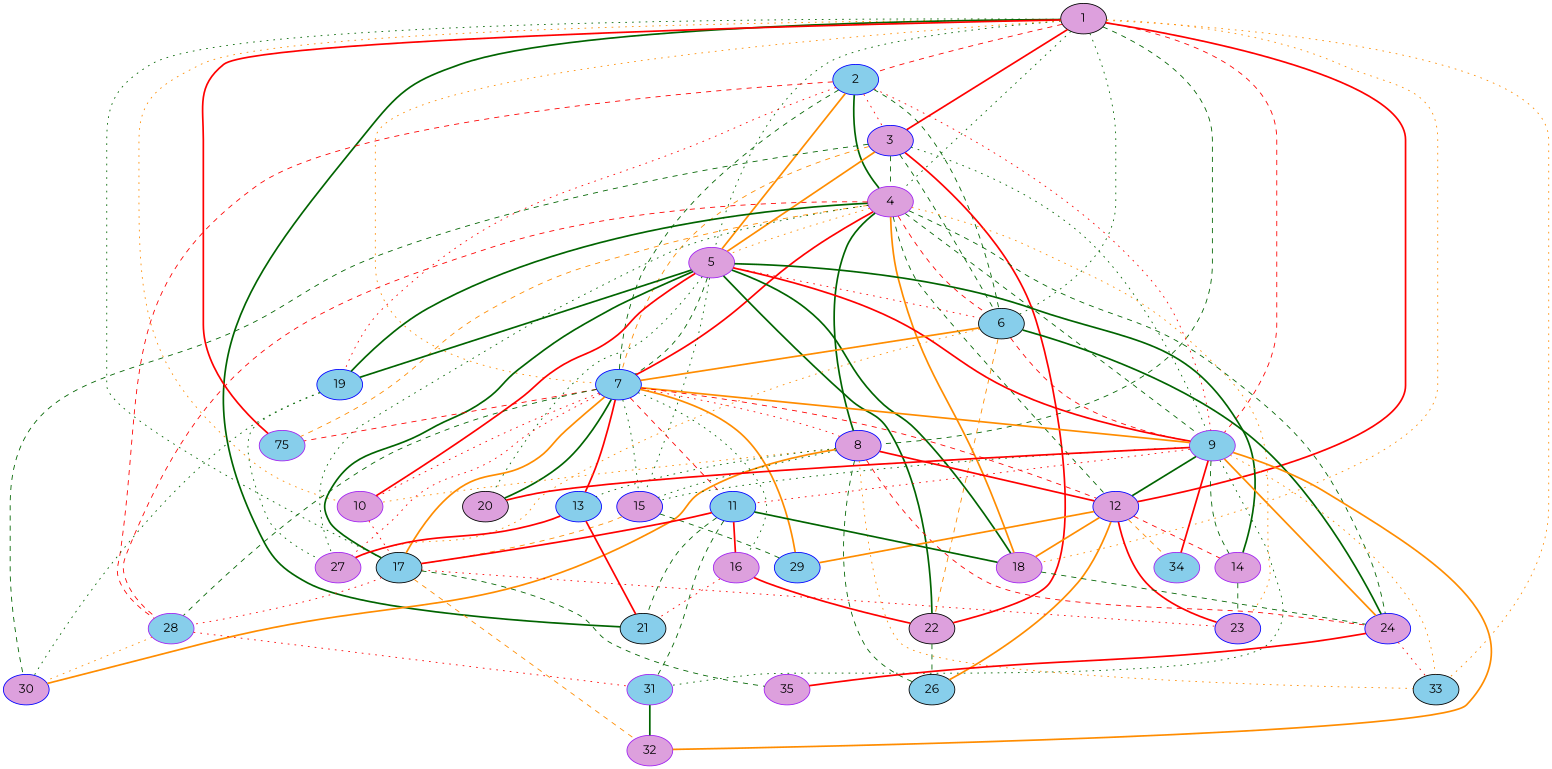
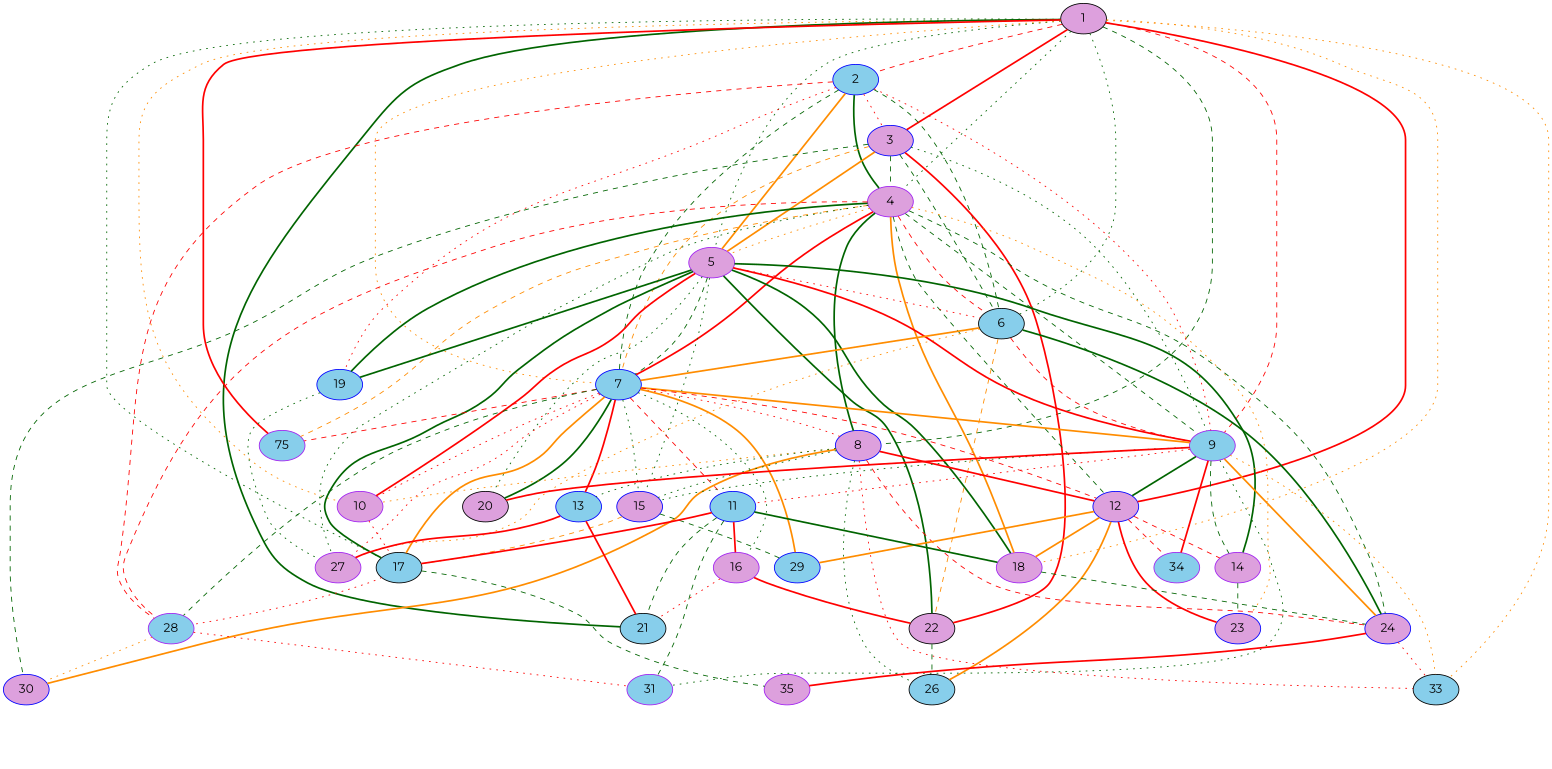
edge "19" -- "30": removed
edge "12" -- "34": color darkorange -> red
edge "8" -- "26": style dashed -> dotted
edge "17" -- "23": removed
edge "8" -- "33": color darkorange -> red
node "32": removed
